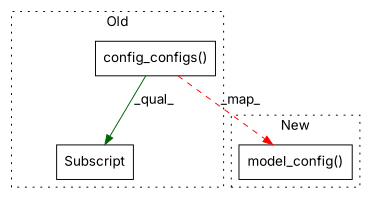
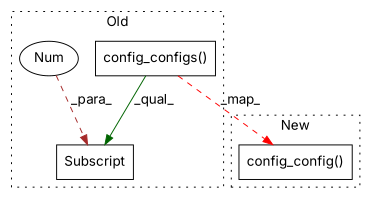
node "Num": added
node "model_config()": label "model_config()" -> "config_config()"
